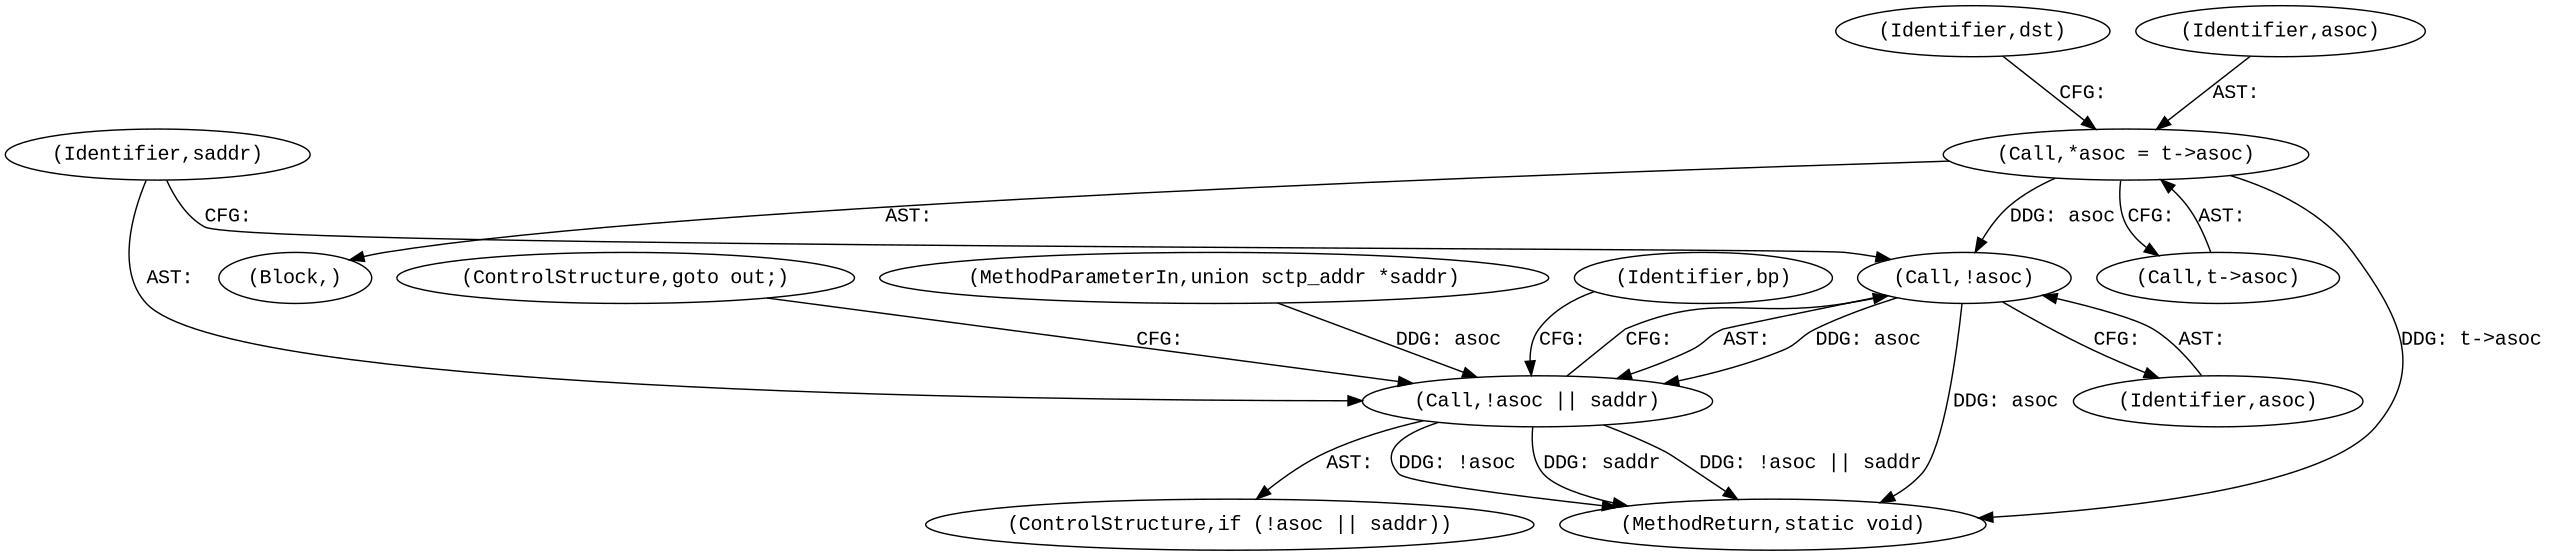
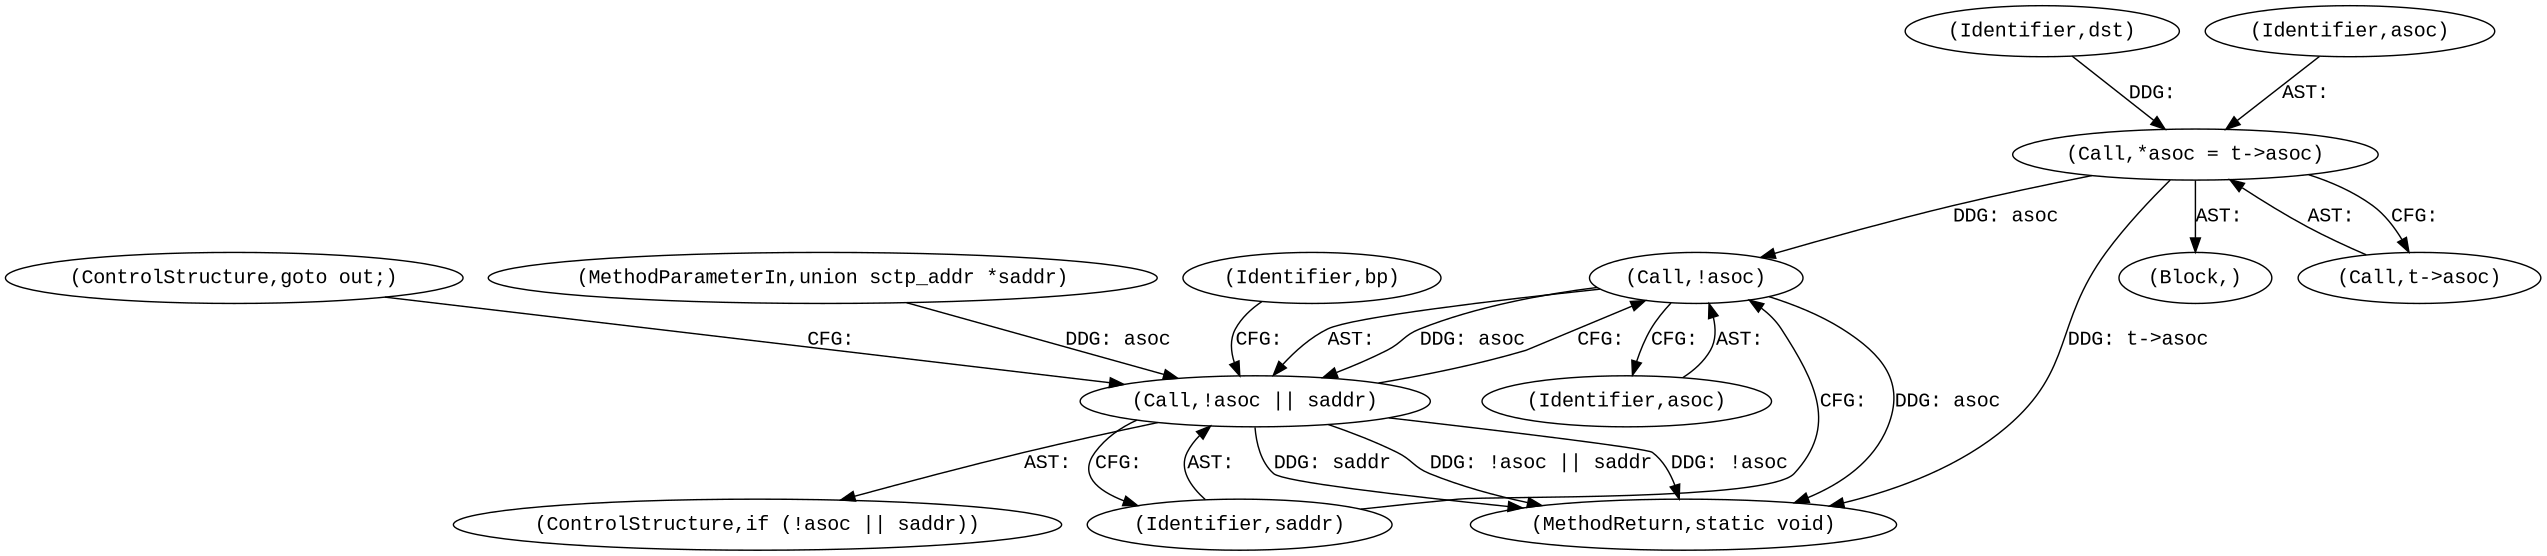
edge "(Identifier,dst)" -> "(Call,*asoc = t->asoc)": label "CFG: " -> "DDG: "
edge "(Call,!asoc || saddr)" -> "(Identifier,saddr)": added, label "CFG:"
